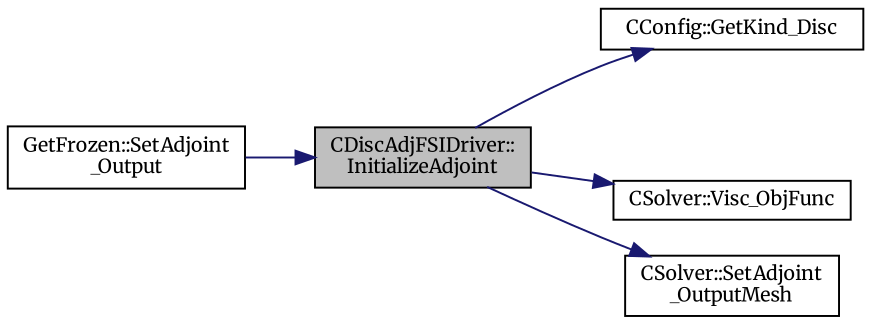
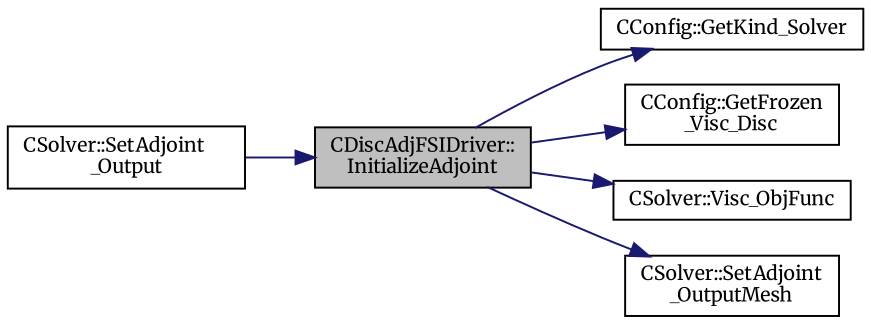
node "CConfig::GetKind_Disc": label "CConfig::GetKind_Disc" -> "CConfig::GetKind_Solver"
node "CConfig::GetFrozen _Visc_Disc": added
node "GetFrozen::SetAdjoint _Output": label "GetFrozen::SetAdjoint _Output" -> "CSolver::SetAdjoint _Output"
